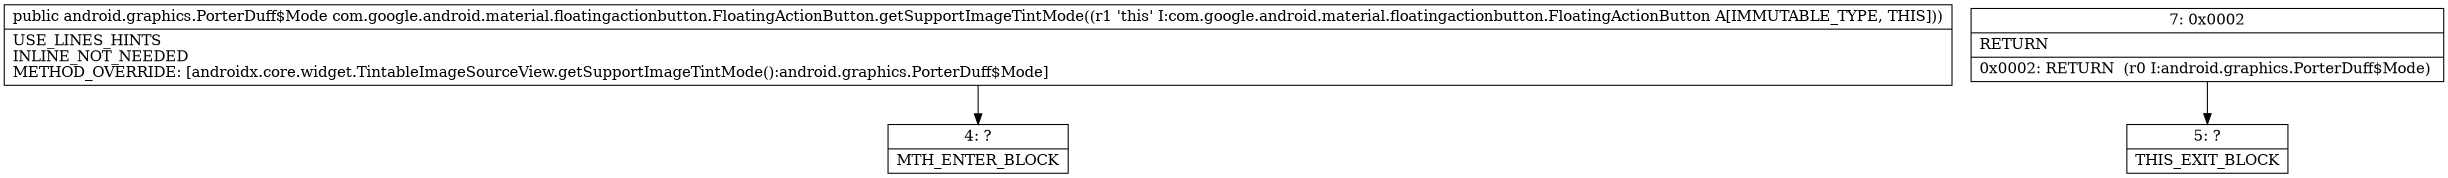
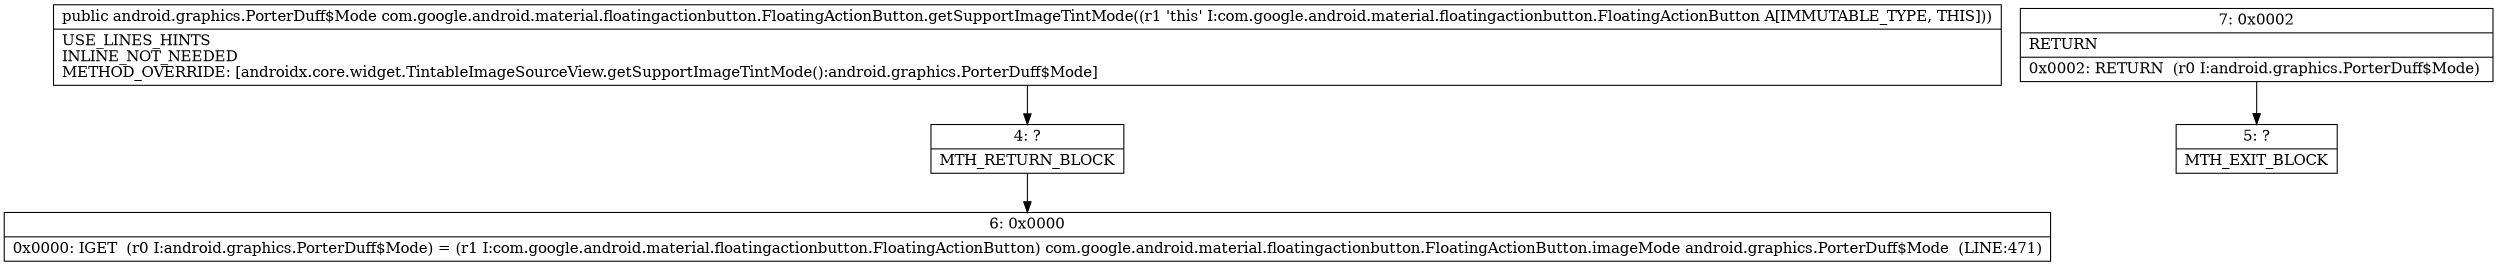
node "4: ?": text "MTH_ENTER_BLOCK" -> "MTH_RETURN_BLOCK"
node "5: ?": text "THIS_EXIT_BLOCK" -> "MTH_EXIT_BLOCK"
node "6: 0x0000": added
